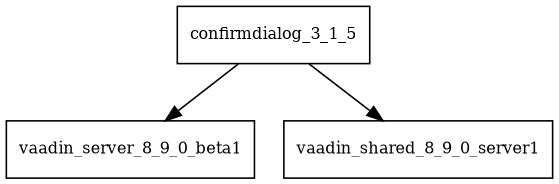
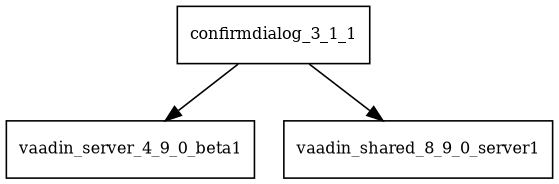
node "confirmdialog_3_1_5": label "confirmdialog_3_1_5" -> "confirmdialog_3_1_1"
node "vaadin_server_8_9_0_beta1": label "vaadin_server_8_9_0_beta1" -> "vaadin_server_4_9_0_beta1"
